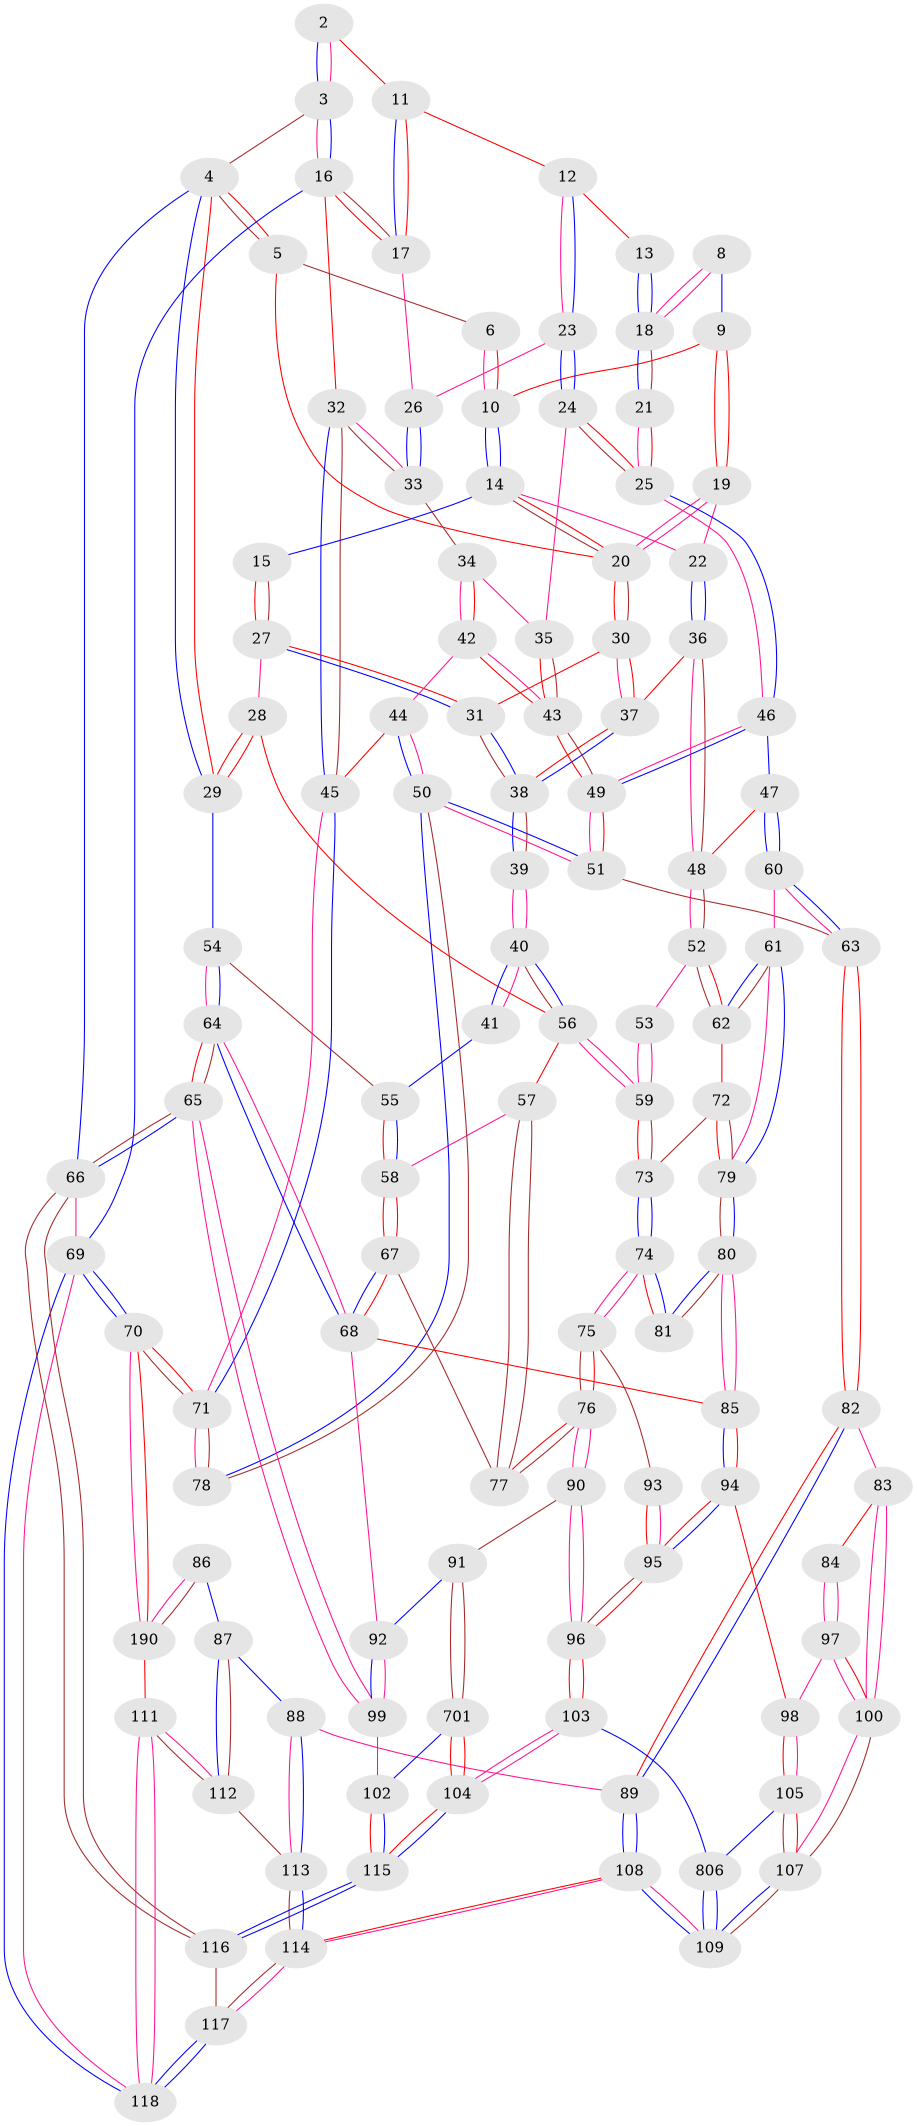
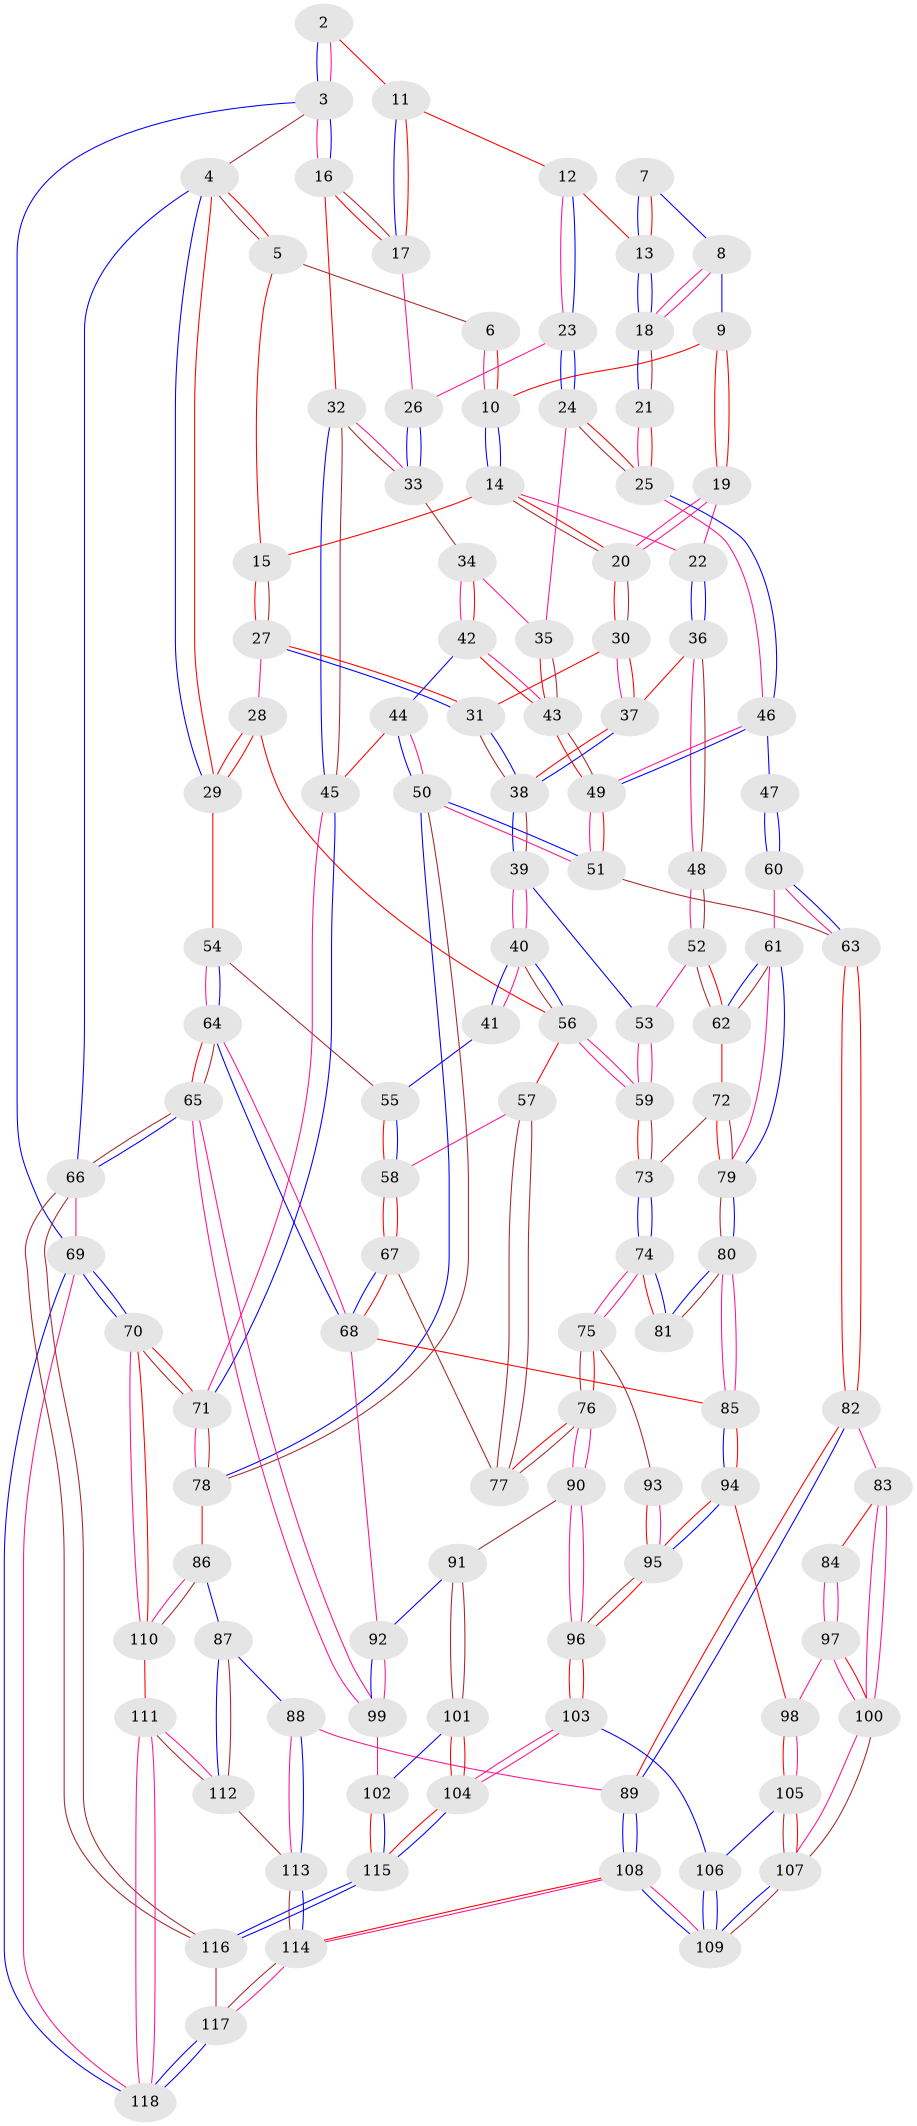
node "7": added
edge "5" -- "20": now "5" -- "15"
edge "14" -- "15": color blue -> red
edge "42" -- "44": color deeppink -> blue
edge "16" -- "69": now "3" -- "69"
edge "47" -- "48": removed
edge "29" -- "54": color blue -> red
edge "39" -- "53": added
edge "78" -- "86": added
node "190": label "190" -> "110"
node "701": label "701" -> "101"
node "806": label "806" -> "106"
